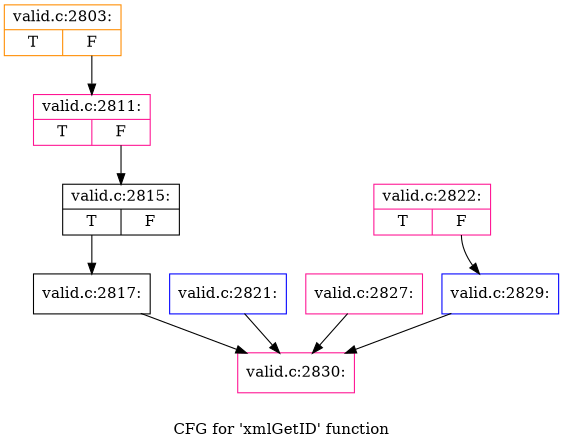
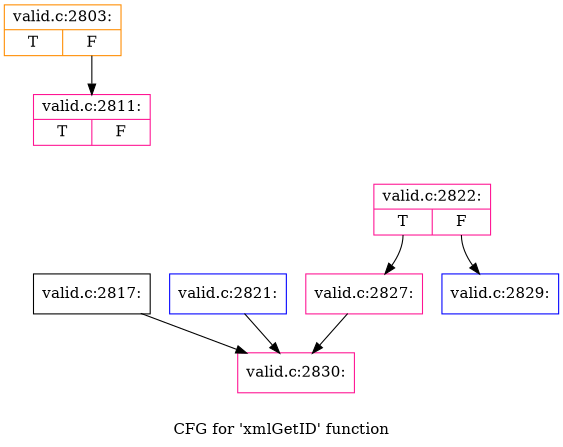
node "valid.c:2815:": removed
edge "valid.c:2822:" -> "valid.c:2827:": added
edge "valid.c:2829:" -> "valid.c:2830:": removed
